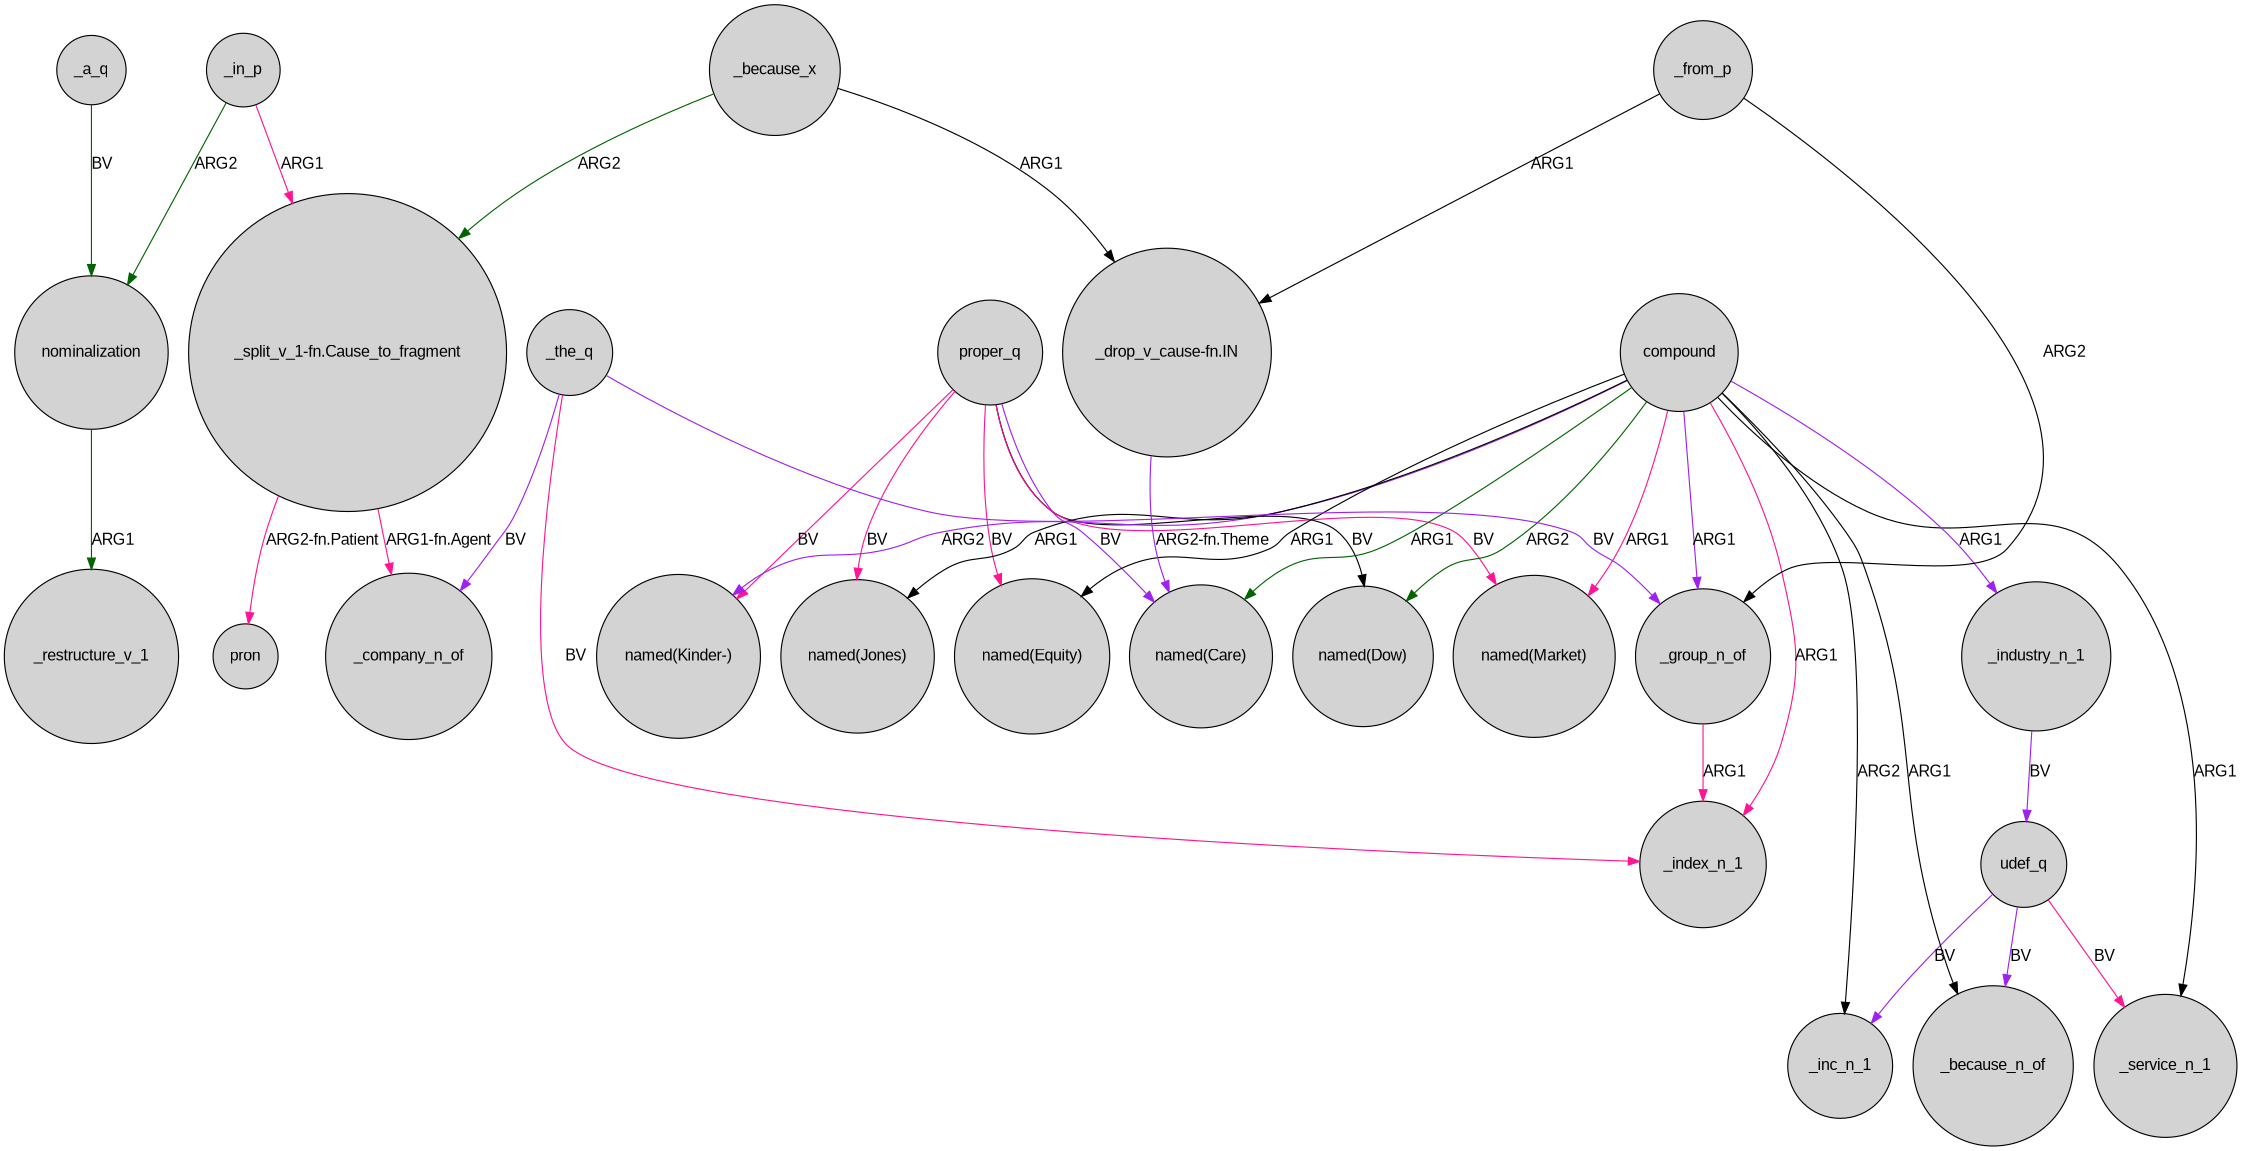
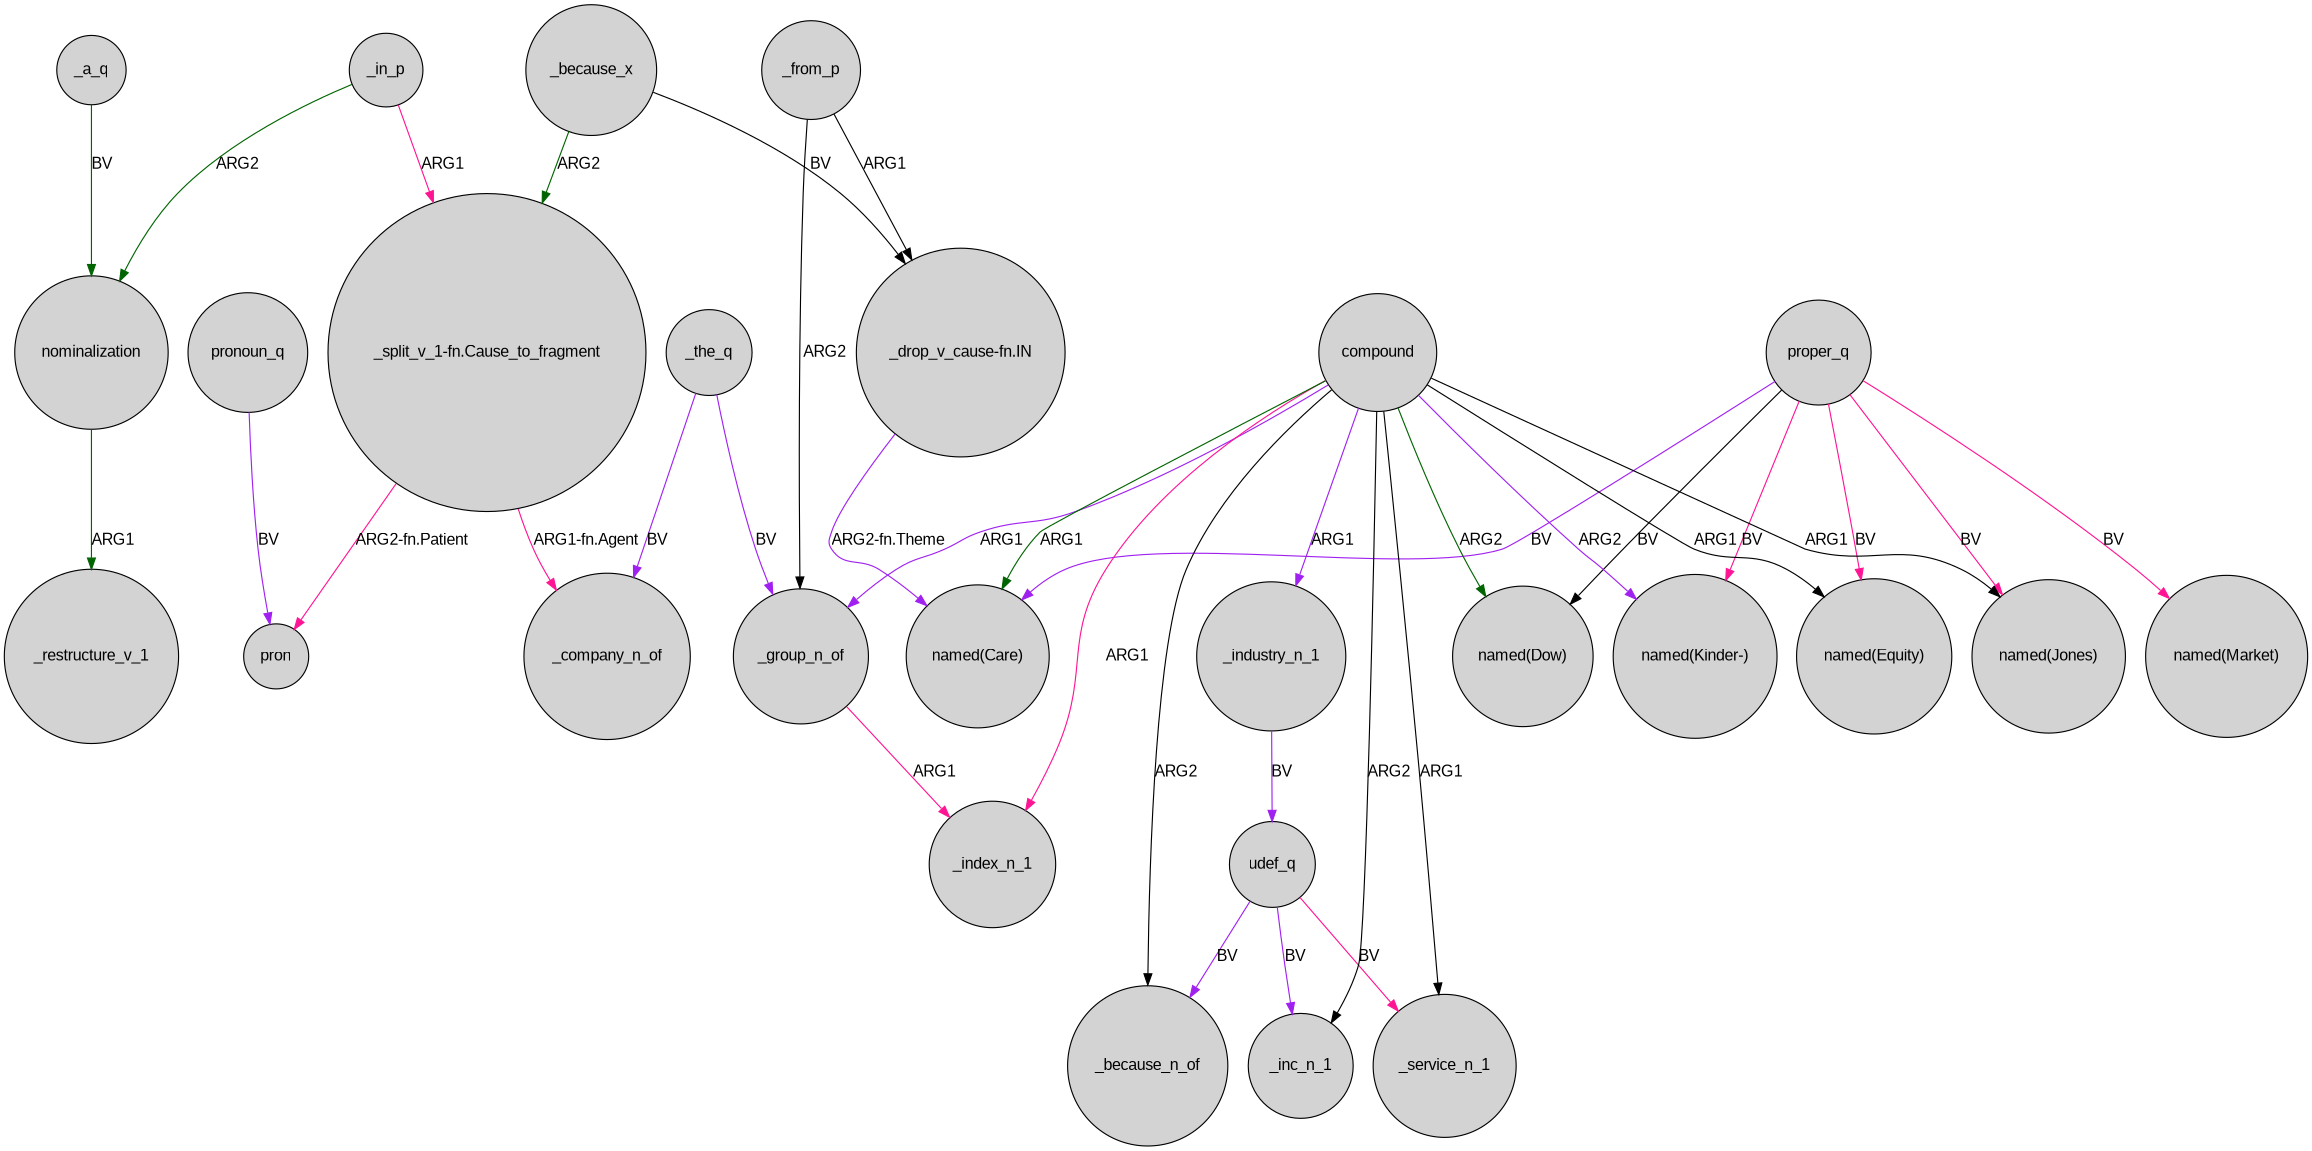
edge "_because_x" -> "_drop_v_cause-fn.IN": label "ARG1" -> "BV"
node "pronoun_q": added
edge "compound" -> "named(Market)": removed, label "ARG1"
edge "compound" -> "_because_n_of": label "ARG1" -> "ARG2"
edge "_the_q" -> "_index_n_1": removed, label "BV"
